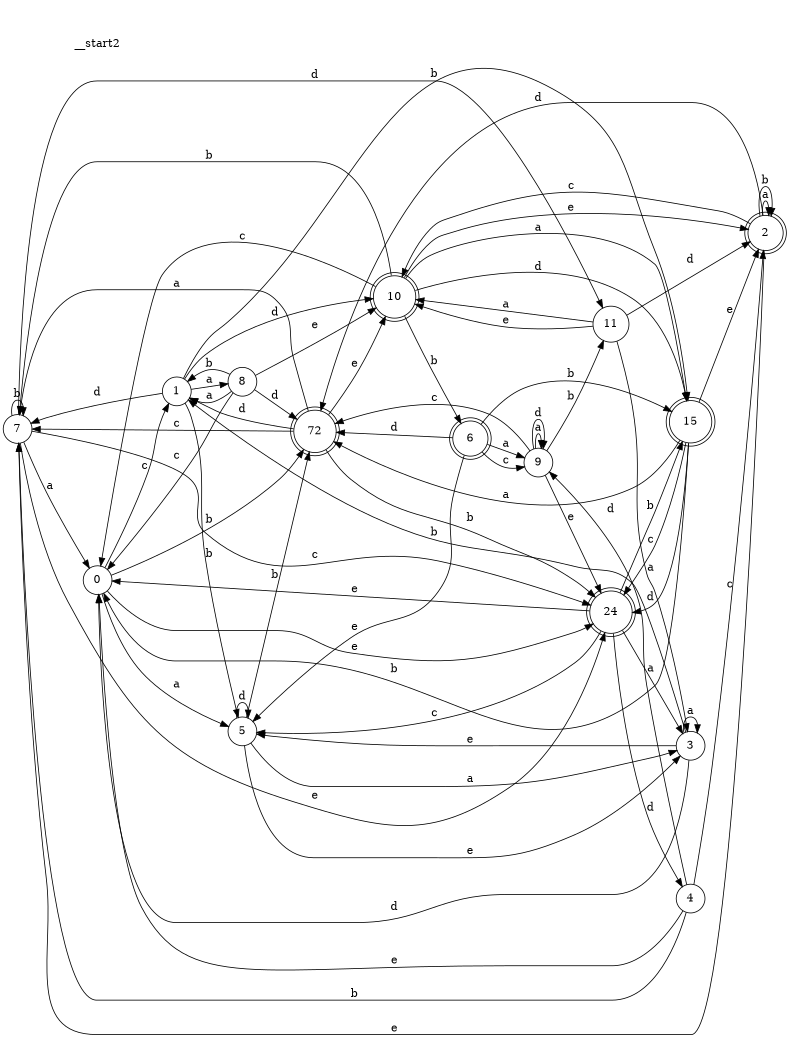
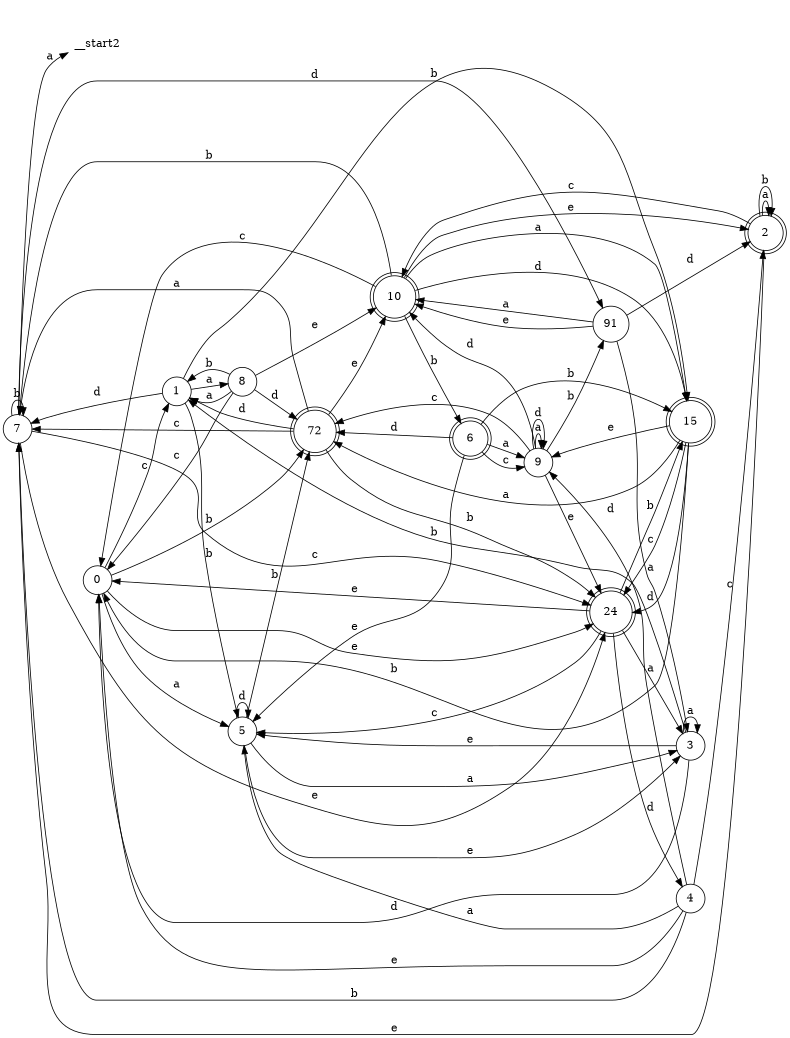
edge "2" -> "72": removed, label "d"
edge "1" -> "10": now "9" -> "10"
node "11": label "11" -> "91"
edge "15" -> "2": now "15" -> "9"
edge "7" -> "0": now "7" -> "__start2"
edge "4" -> "5": added, label "a"
